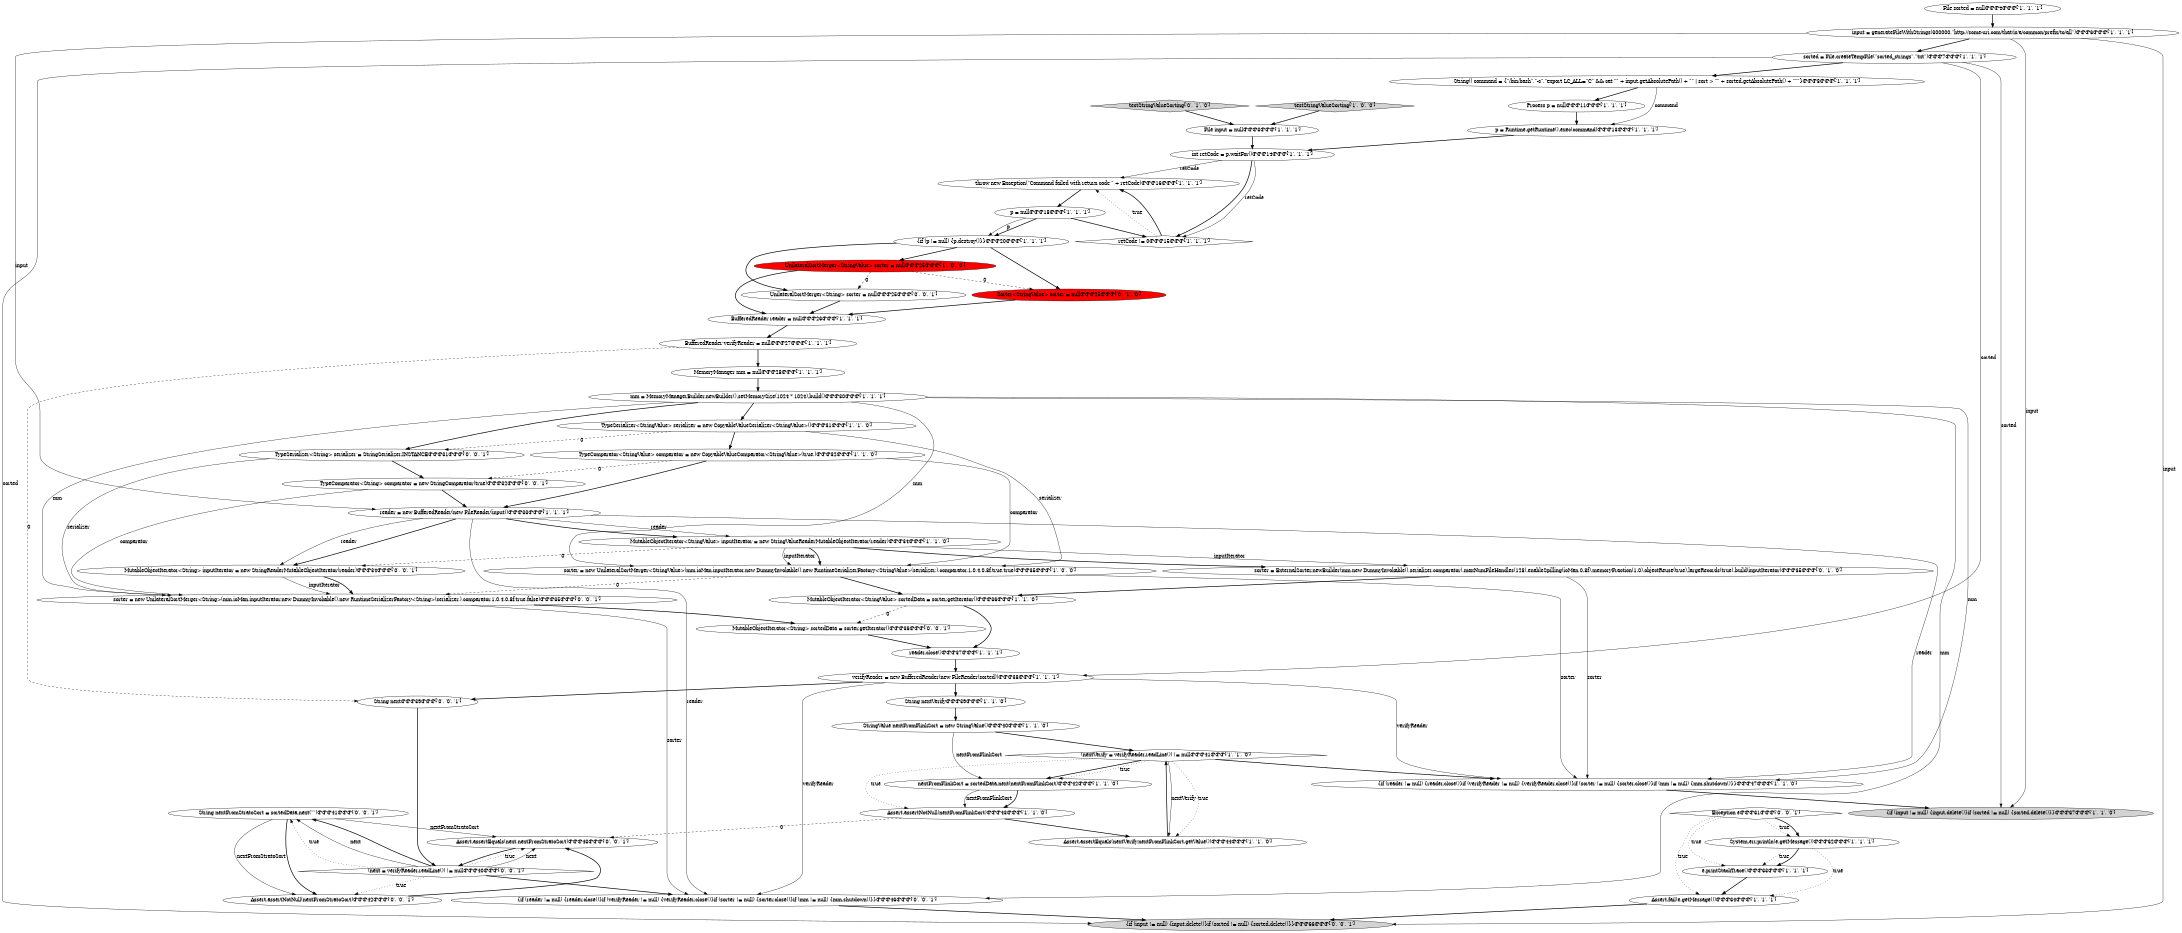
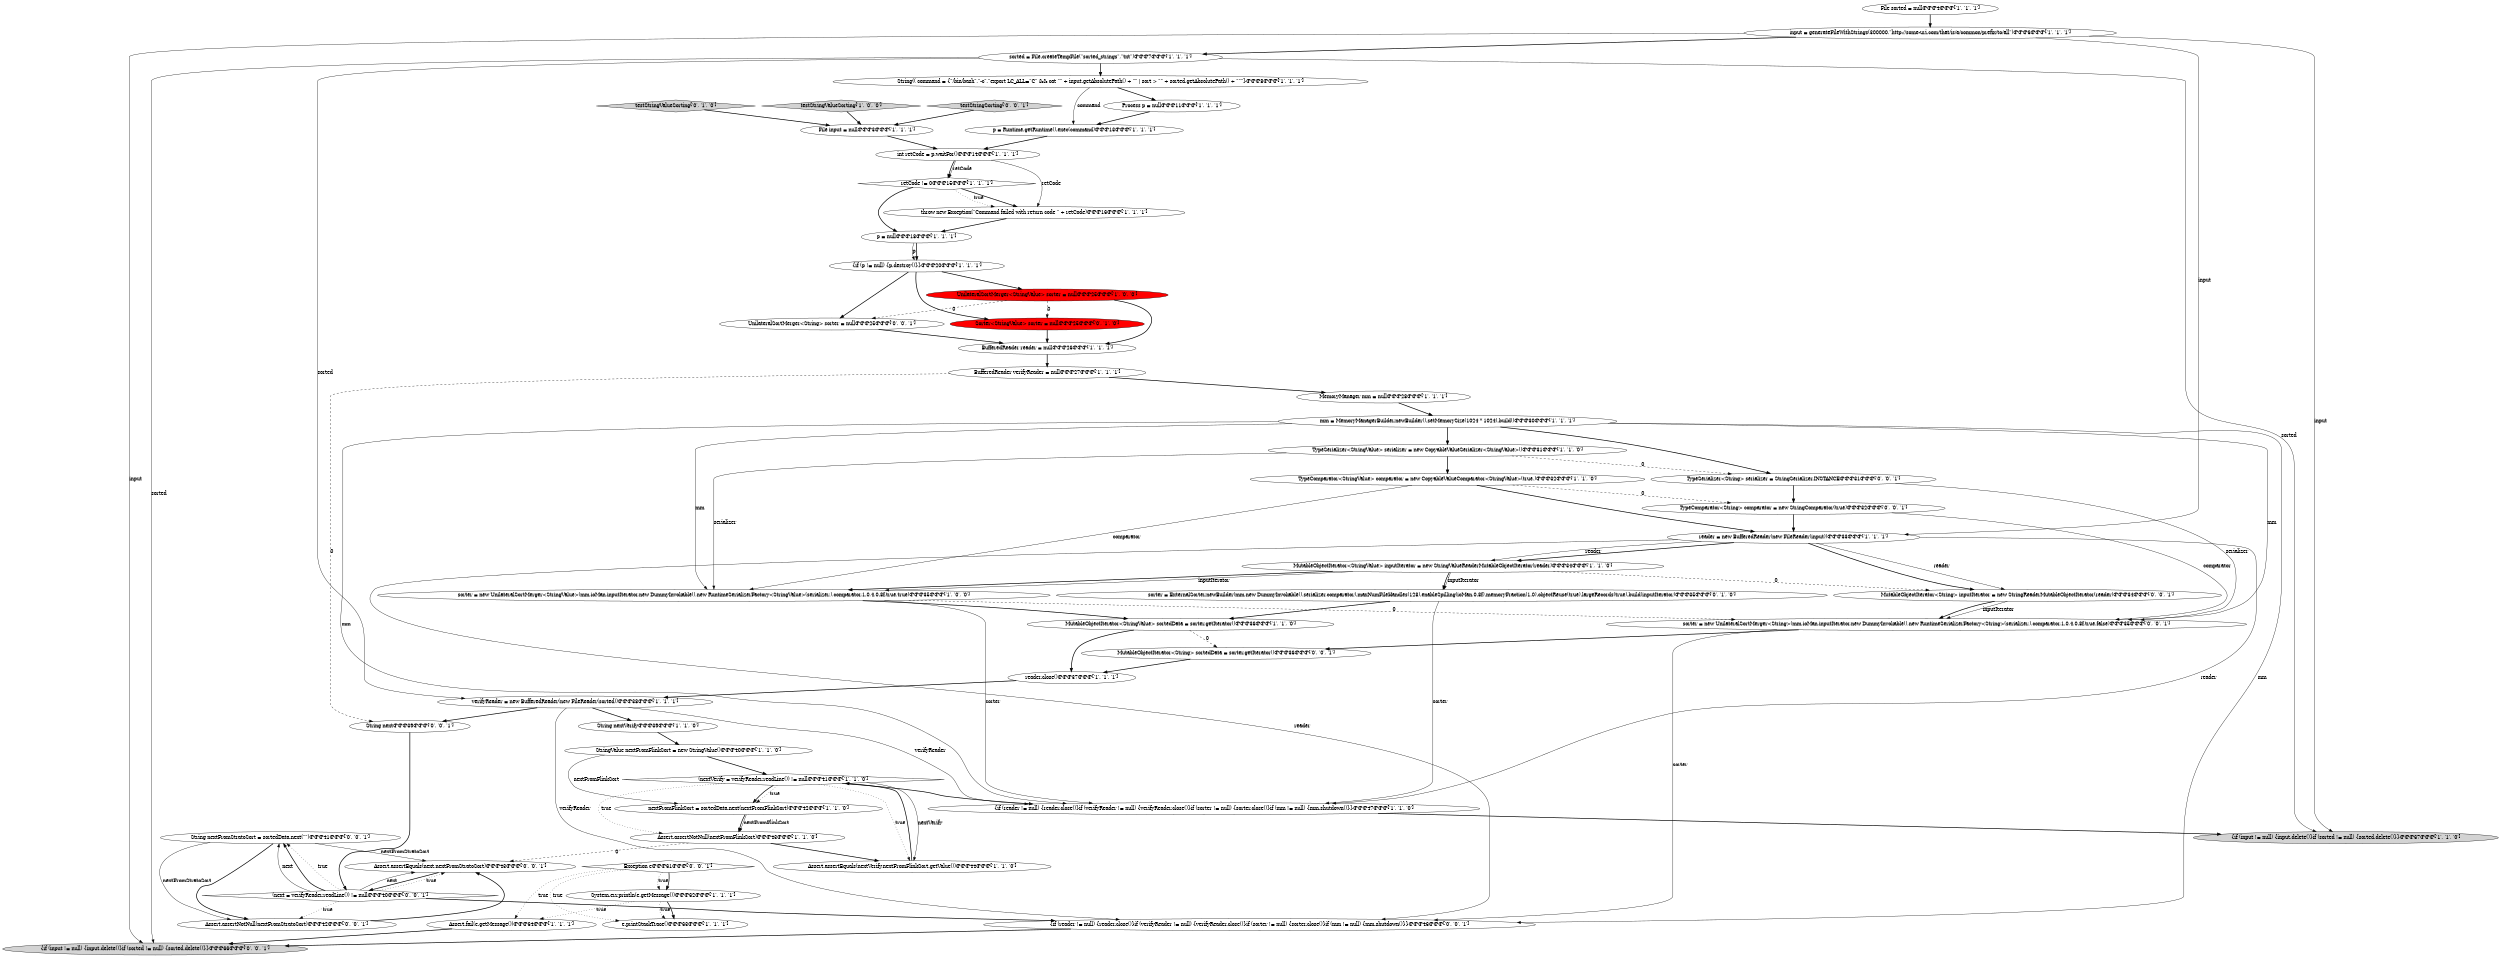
node "testStringSorting['0', '0', '1']": added
edge "p = null@@@18@@@['1', '1', '1']" -> "retCode != 0@@@15@@@['1', '1', '1']": reversed
edge "e.printStackTrace()@@@63@@@['1', '1', '1']" -> "Assert.fail(e.getMessage())@@@64@@@['1', '1', '1']": removed
